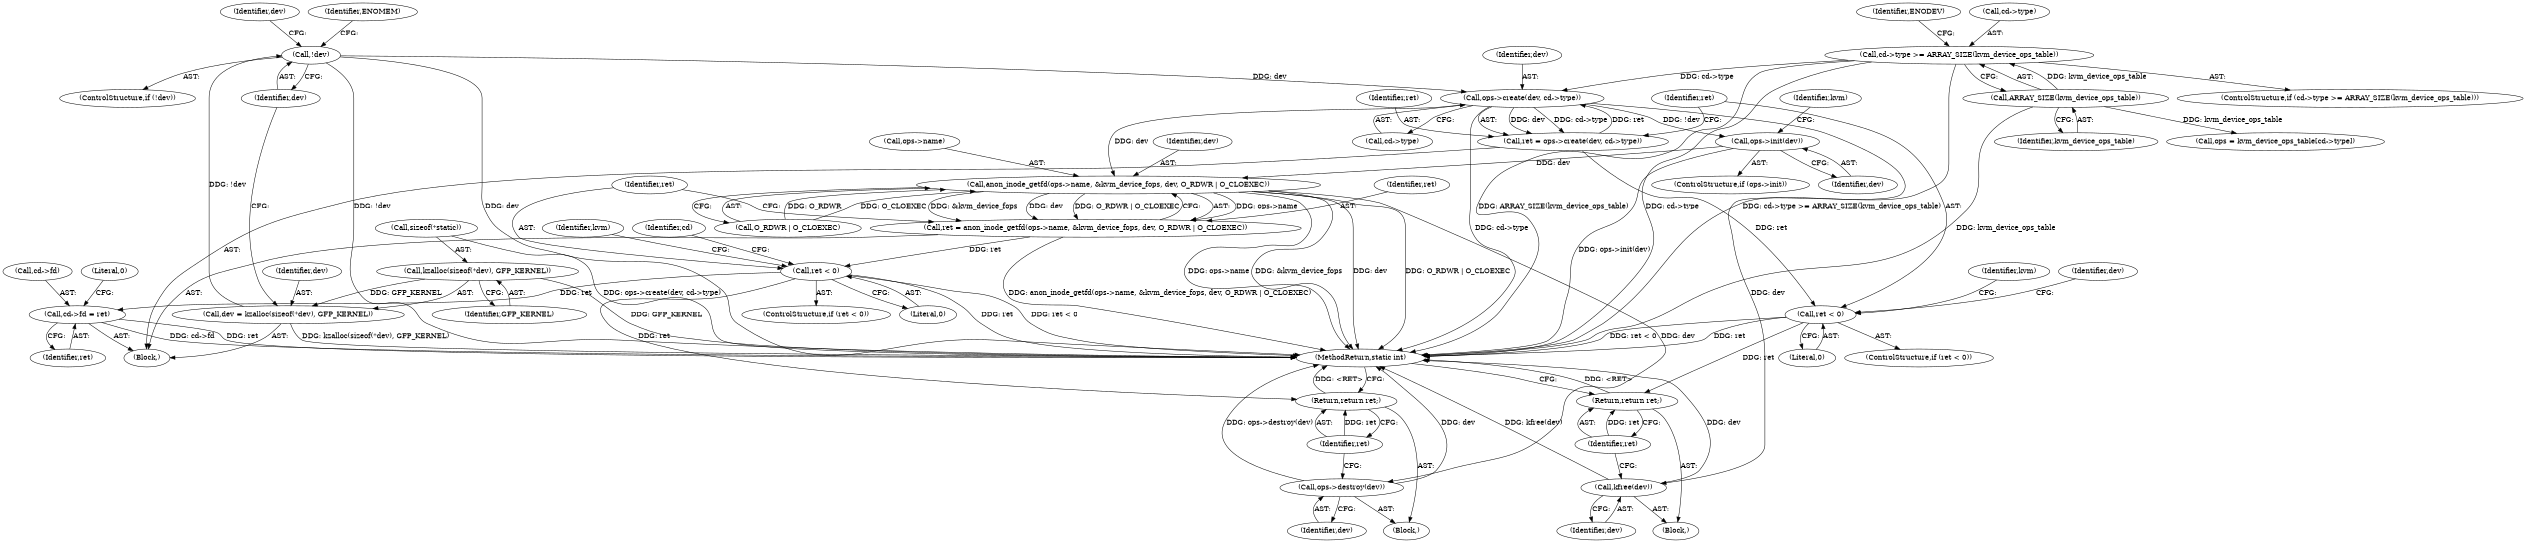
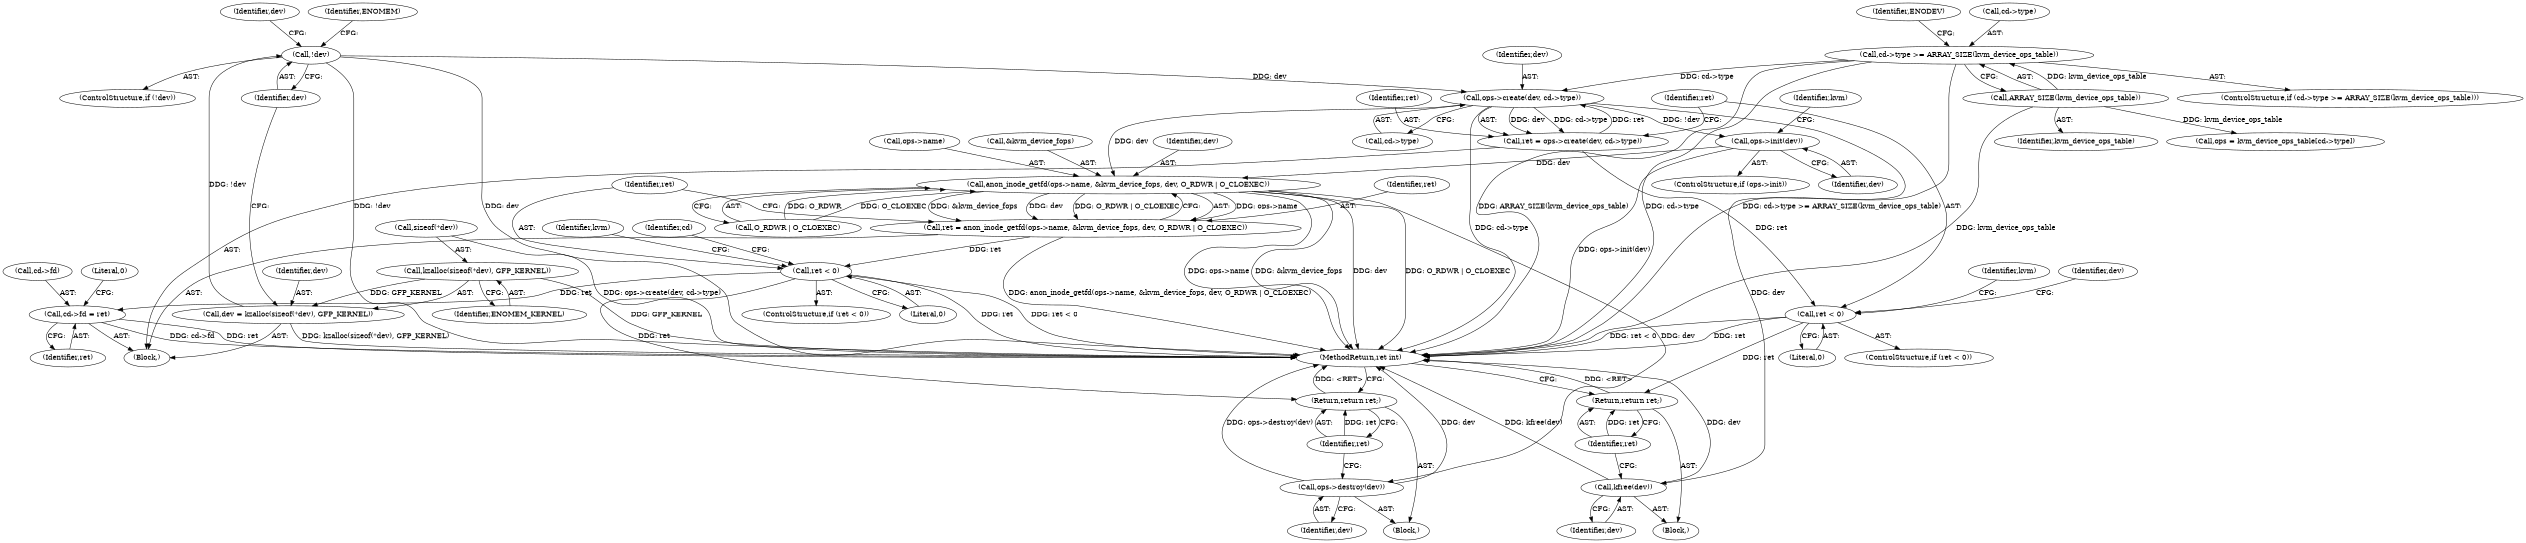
edge "(Call,ARRAY_SIZE(kvm_device_ops_table))" -> "(Identifier,kvm_device_ops_table)": label "CFG: " -> "AST: "
edge "(Identifier,kvm_device_ops_table)" -> "(Call,ARRAY_SIZE(kvm_device_ops_table))": removed, label "AST:"
node "(Call,&kvm_device_fops)": added
node "(Call,sizeof(*static))": label "(Call,sizeof(*static))" -> "(Call,sizeof(*dev))"
node "(Identifier,GFP_KERNEL)": label "(Identifier,GFP_KERNEL)" -> "(Identifier,ENOMEM_KERNEL)"
node "(MethodReturn,static int)": label "(MethodReturn,static int)" -> "(MethodReturn,ret int)"
